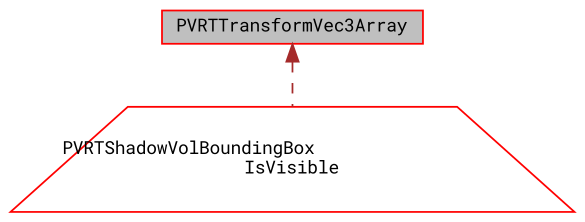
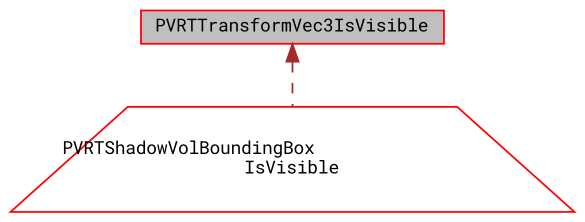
node "PVRTTransformVec3Array": label "PVRTTransformVec3Array" -> "PVRTTransformVec3IsVisible"
